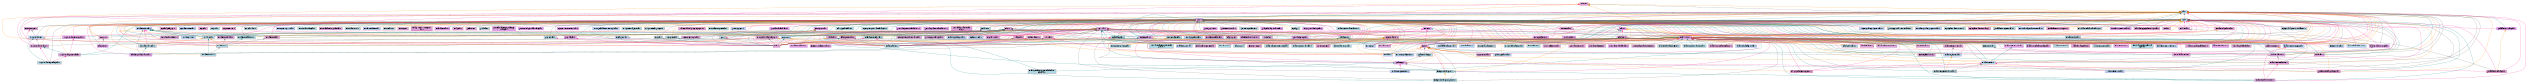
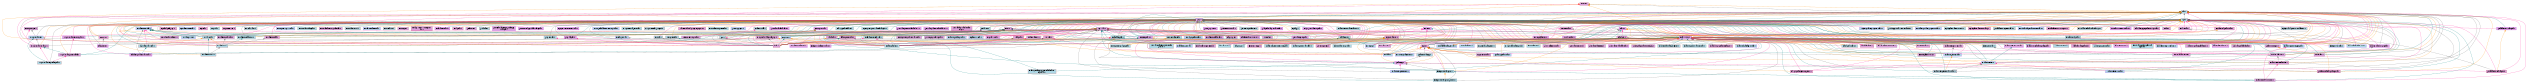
node "DirectoryTree.h": added
